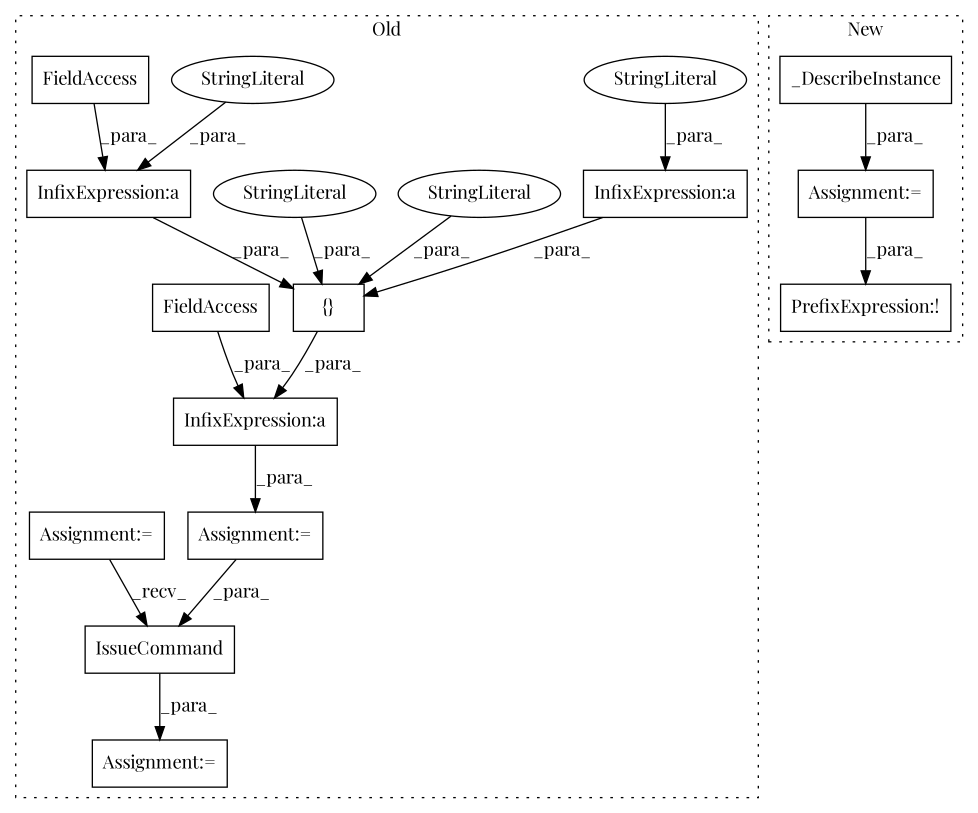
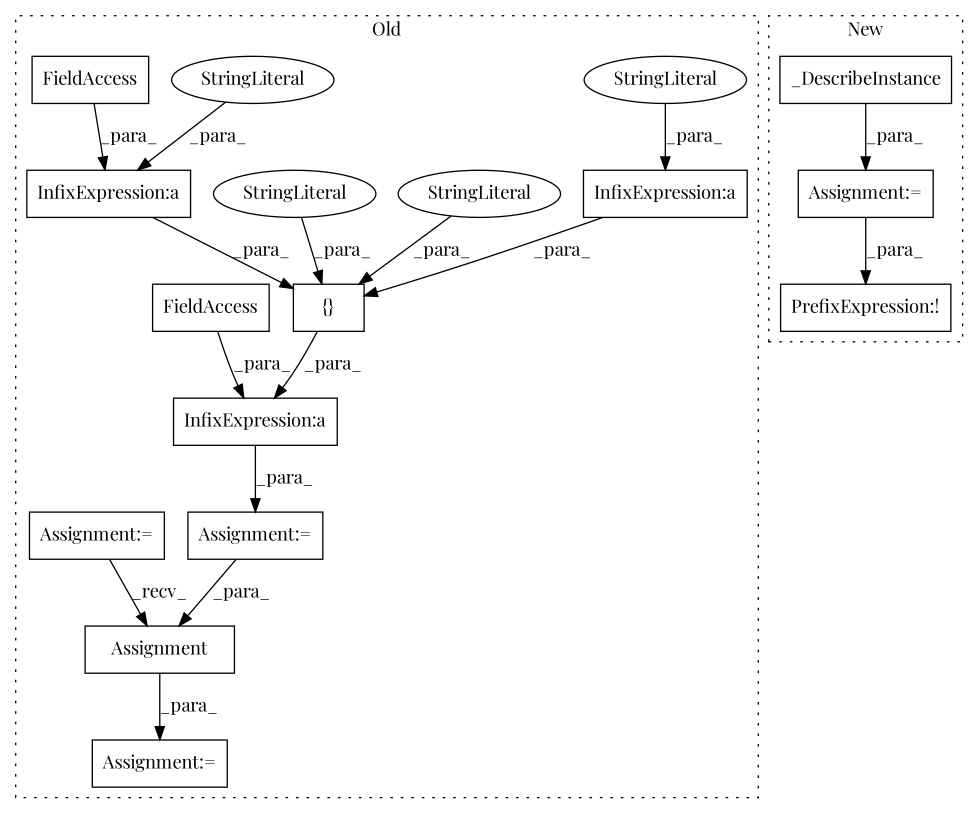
node "IssueCommand": label "IssueCommand" -> "Assignment"
